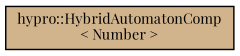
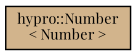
node "hypro::HybridAutomatonComp < Number >": label "hypro::HybridAutomatonComp < Number >" -> "hypro::Number < Number >"
